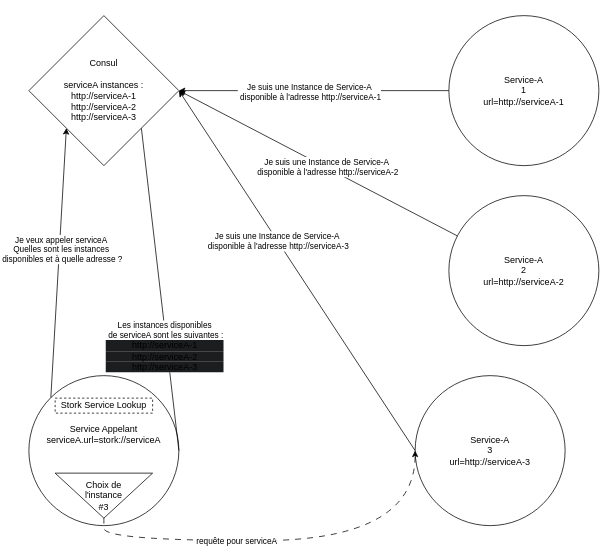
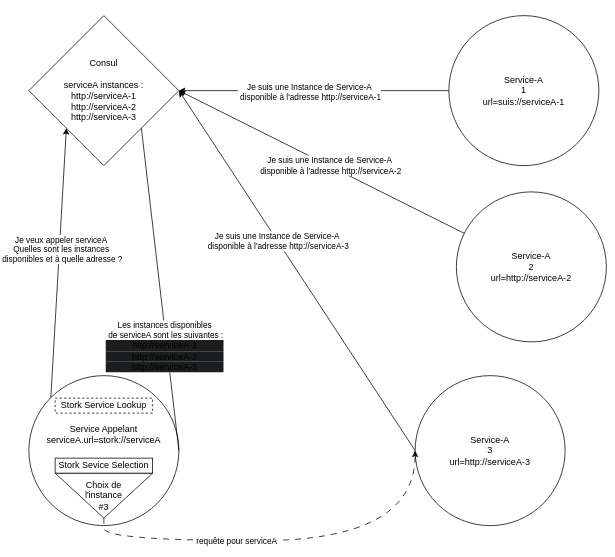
node "Service-A 1 url=http://serviceA-1": label "Service-A 1 url=http://serviceA-1" -> "Service-A 1 url=suis://serviceA-1"
node "Service-A 2 url=http://serviceA-2": moved (524, 270) -> (531, 267)
node "Stork Sevice Selection": added
